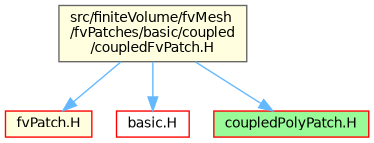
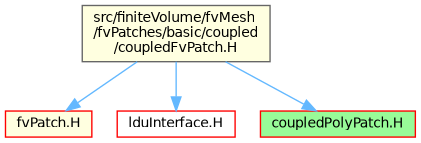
node "basic.H": label "basic.H" -> "lduInterface.H"
